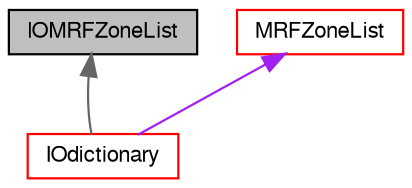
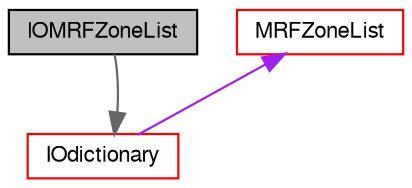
edge "IOdictionary" -> "IOMRFZoneList": reversed
